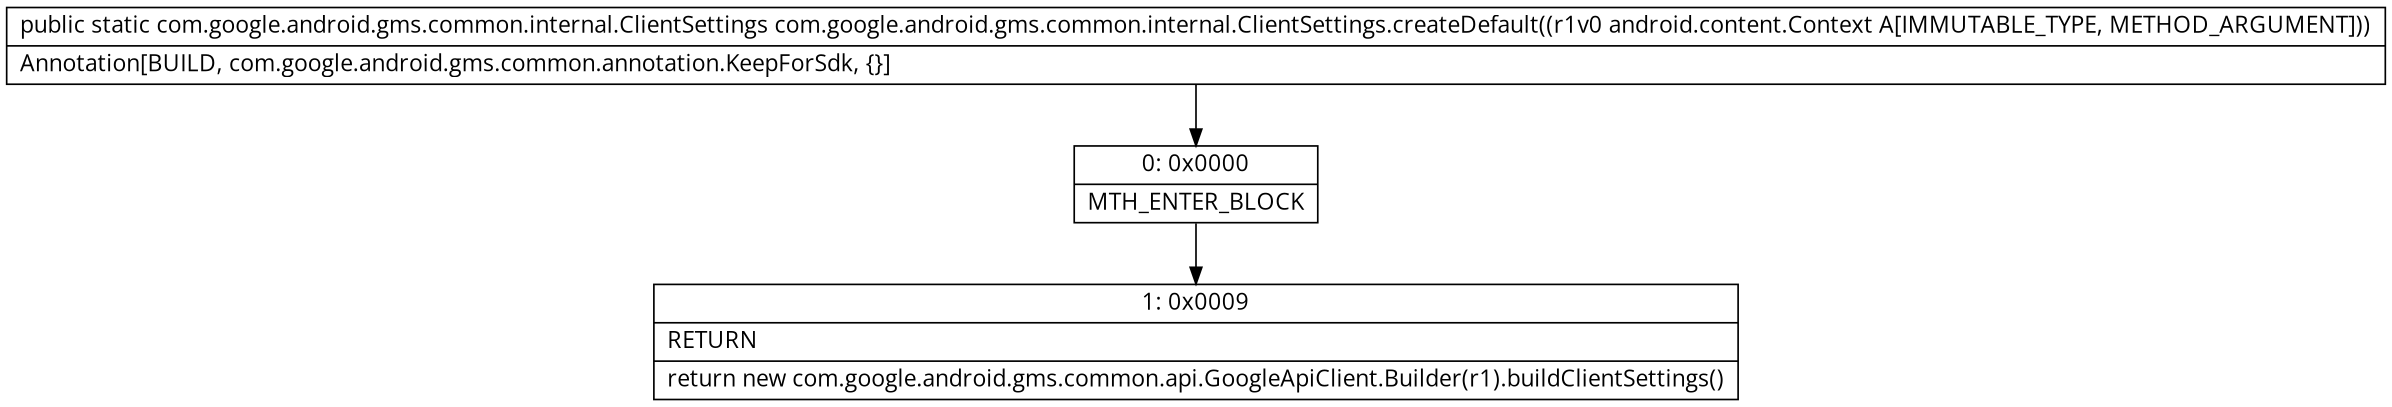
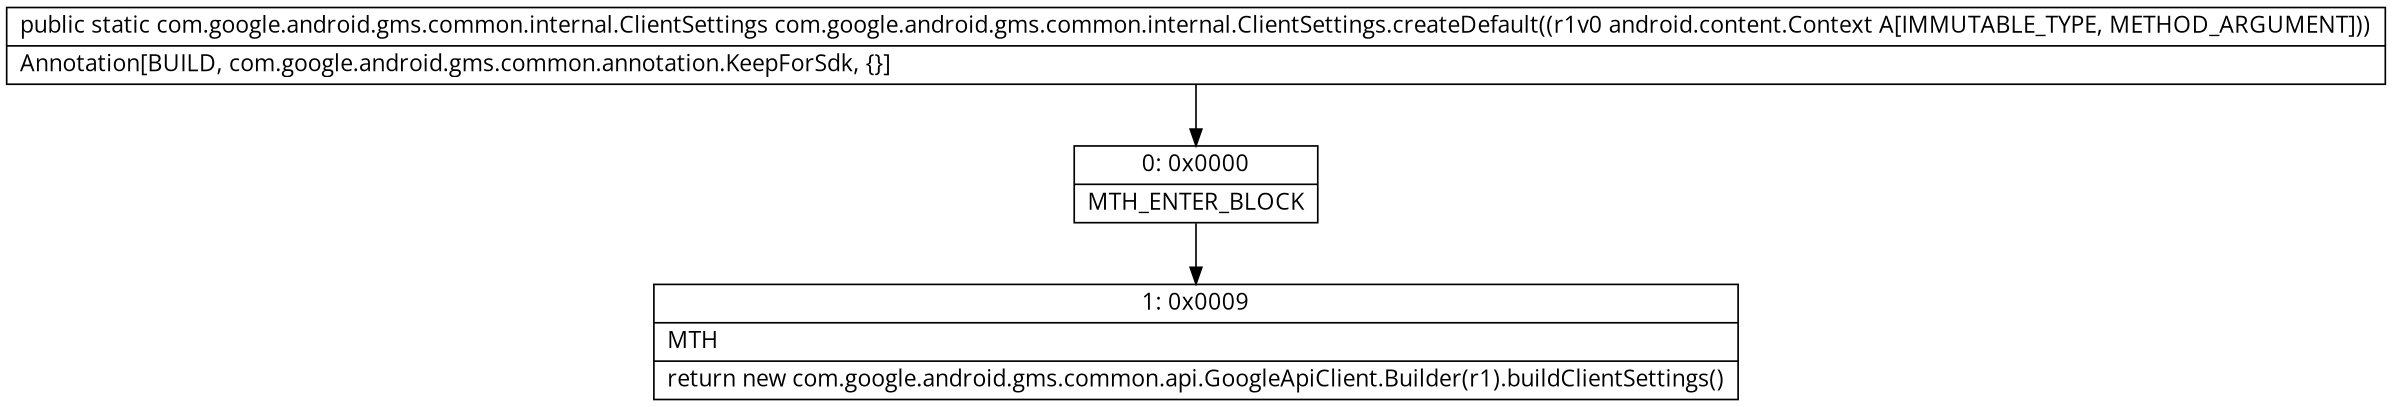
node "1: 0x0009": text "RETURN" -> "MTH"
